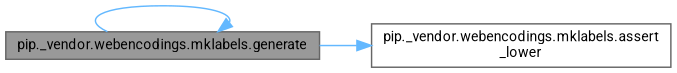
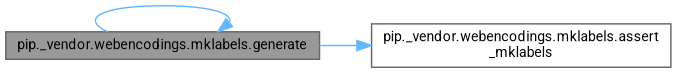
node "pip._vendor.webencodings.mklabels.assert _lower": label "pip._vendor.webencodings.mklabels.assert _lower" -> "pip._vendor.webencodings.mklabels.assert _mklabels"
